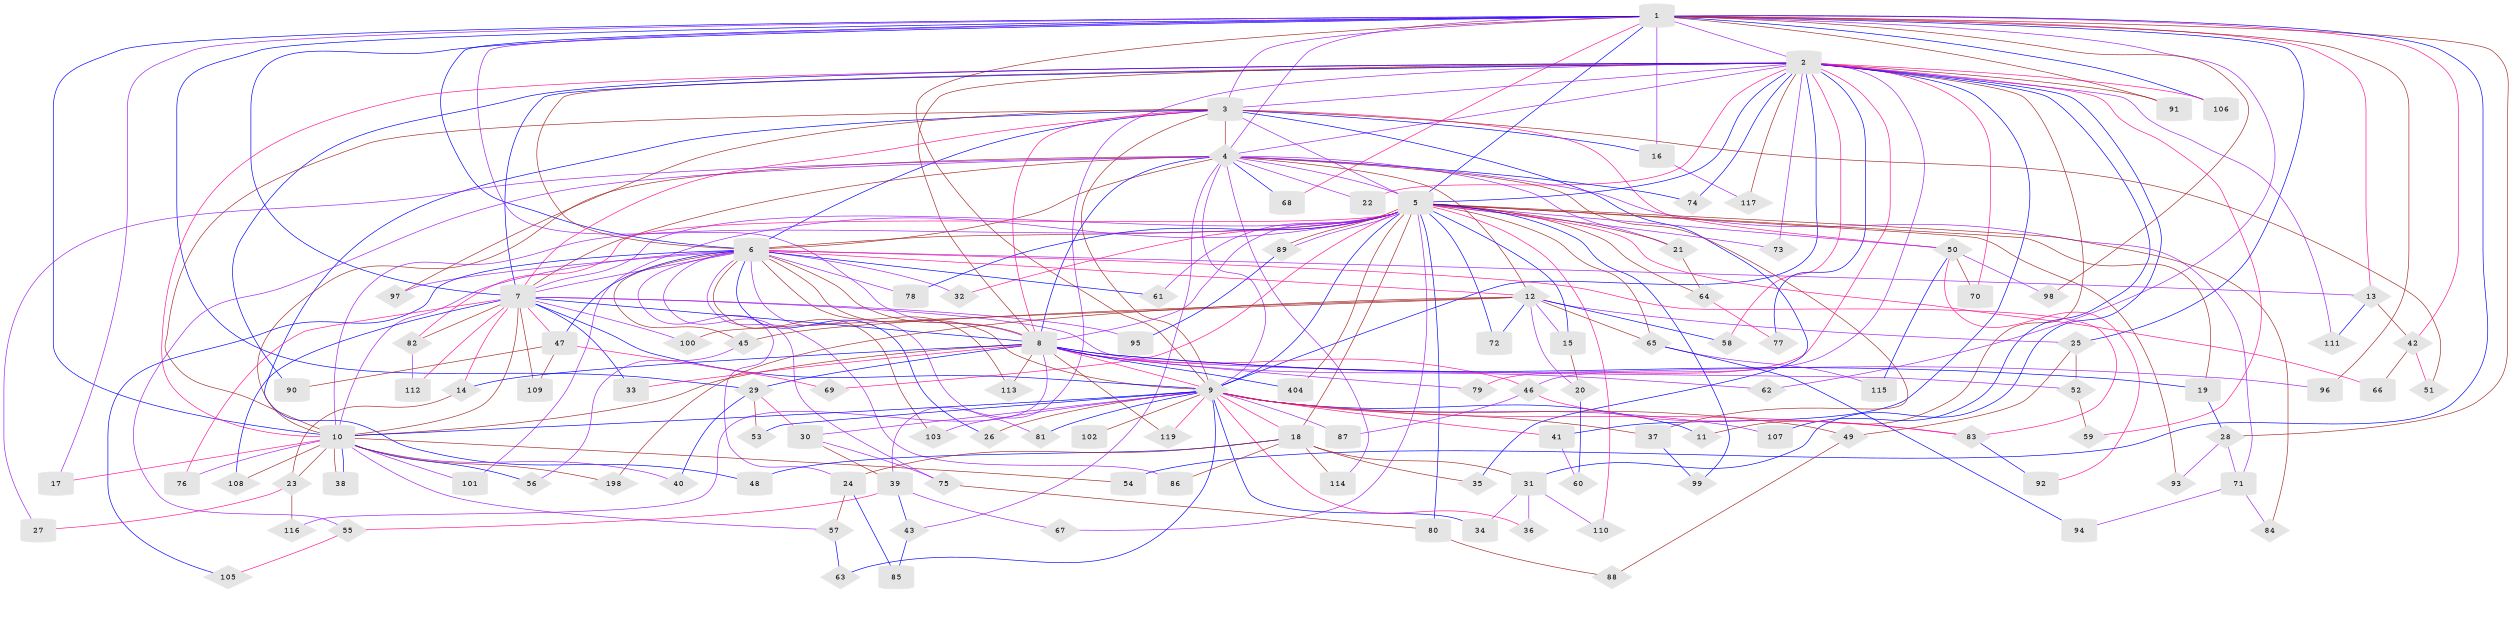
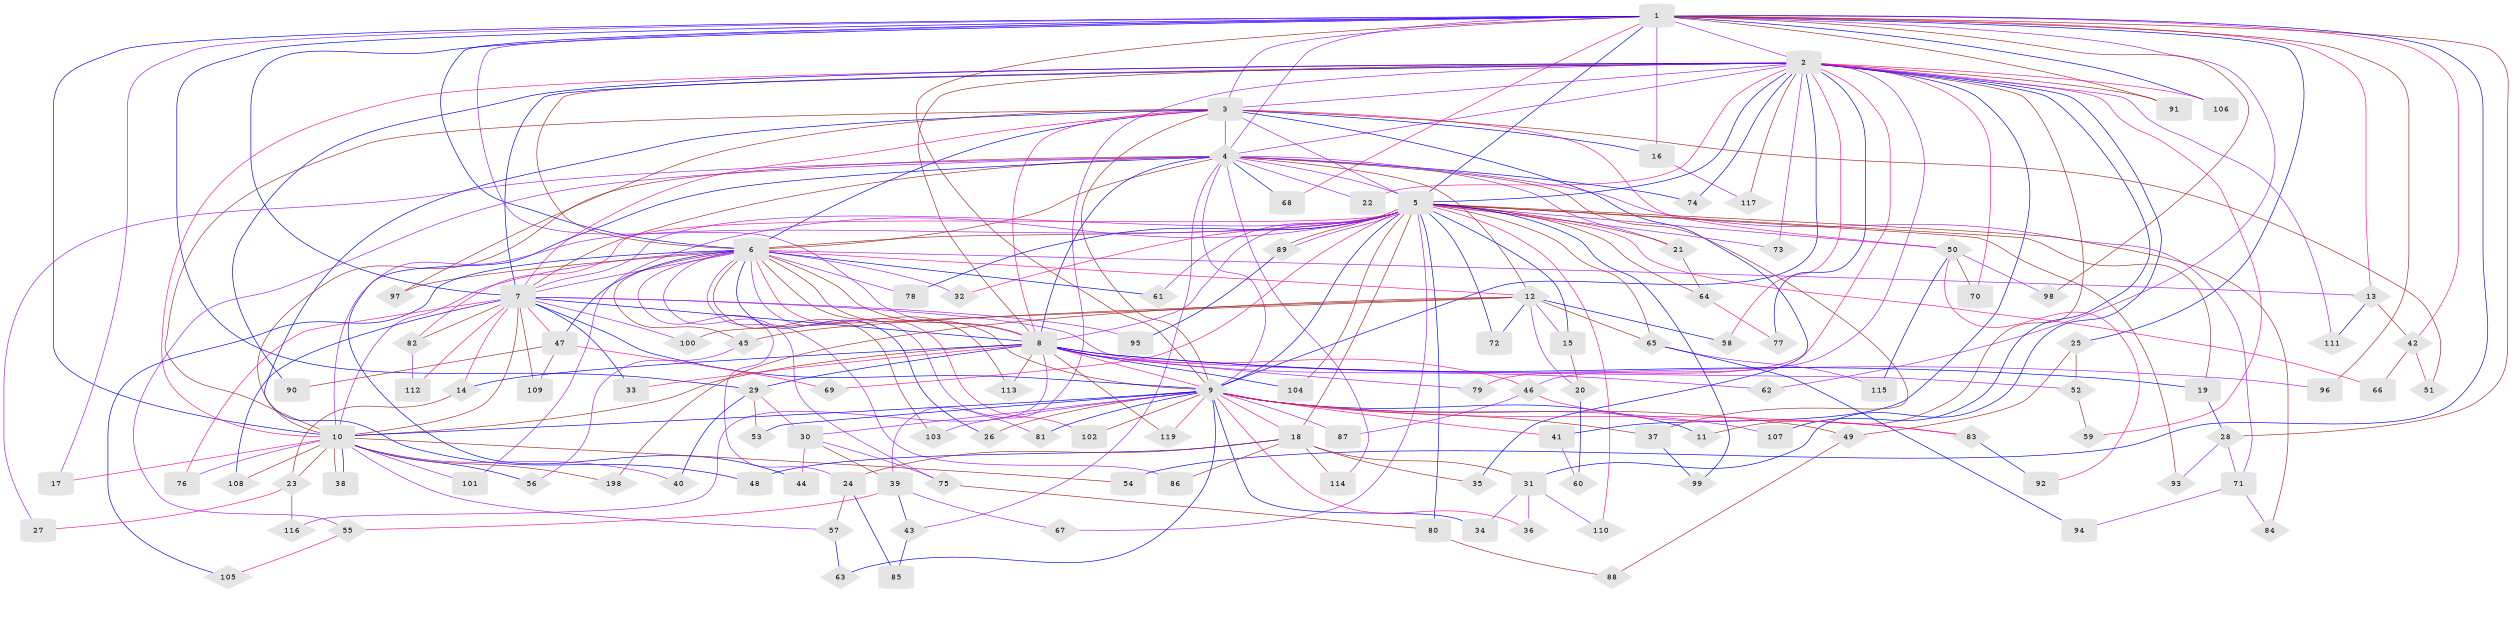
edge "6" -- "97": color purple -> brown
edge "6" -- "83": now "6" -- "102"
edge "12" -- "25": removed
node "404": label "404" -> "104"
node "44": added
